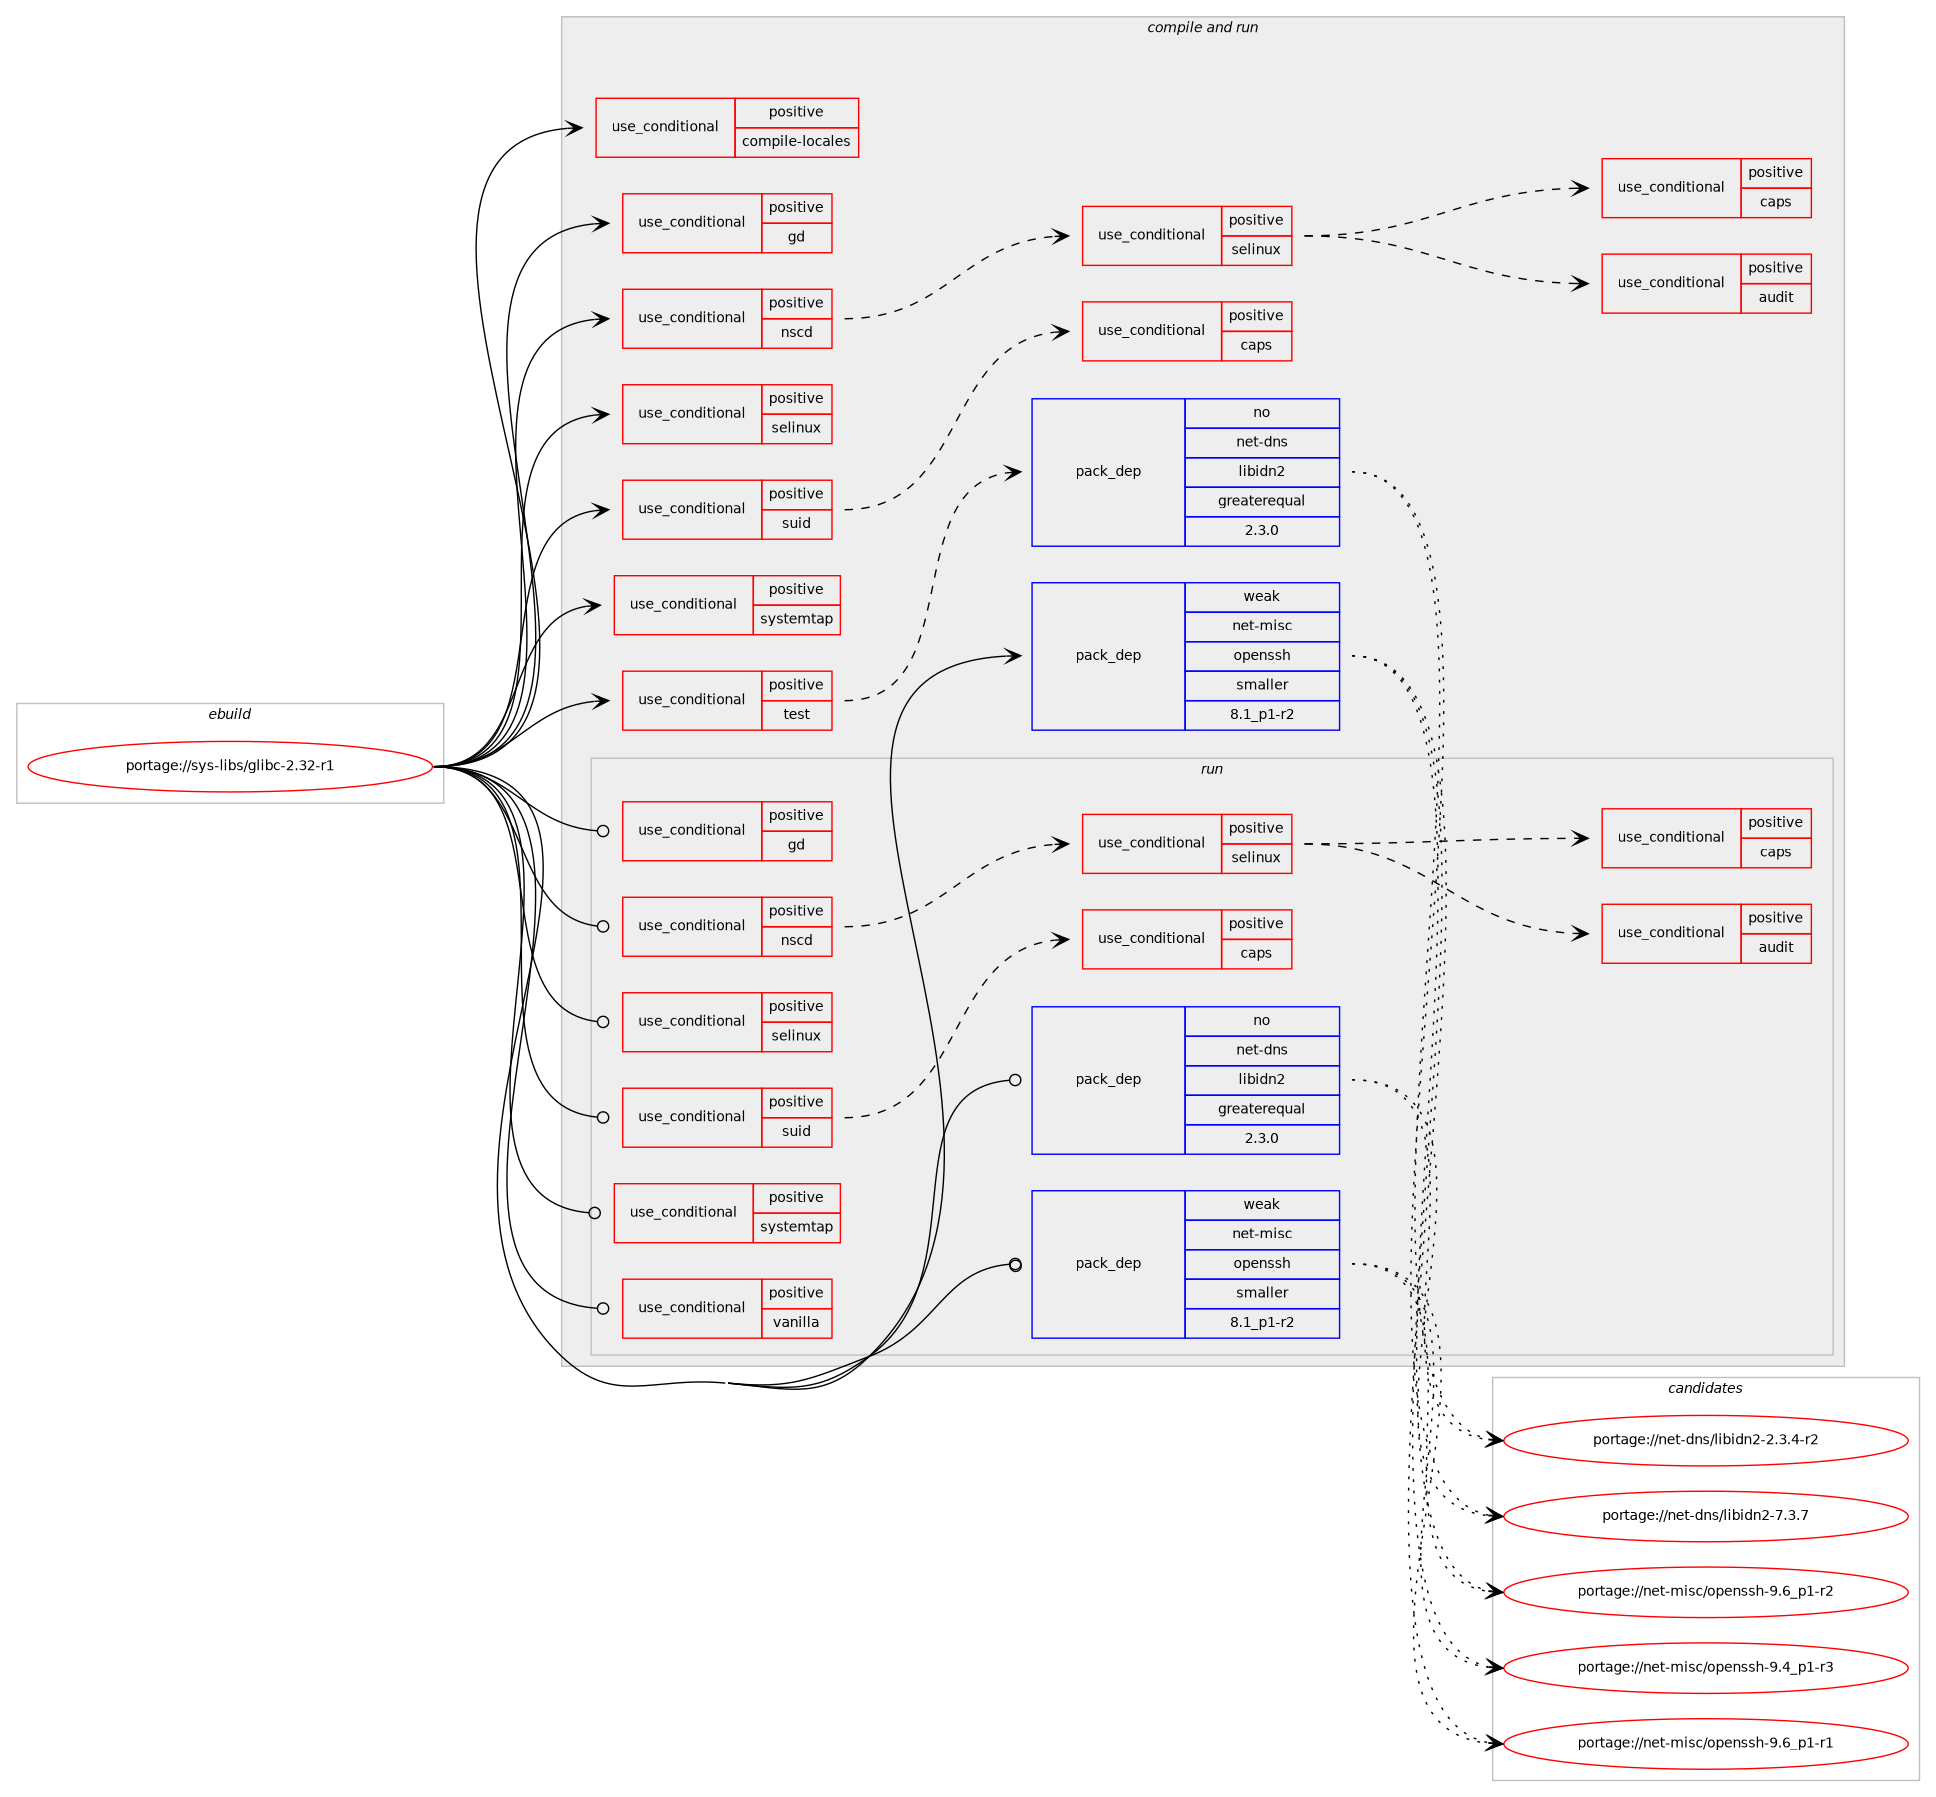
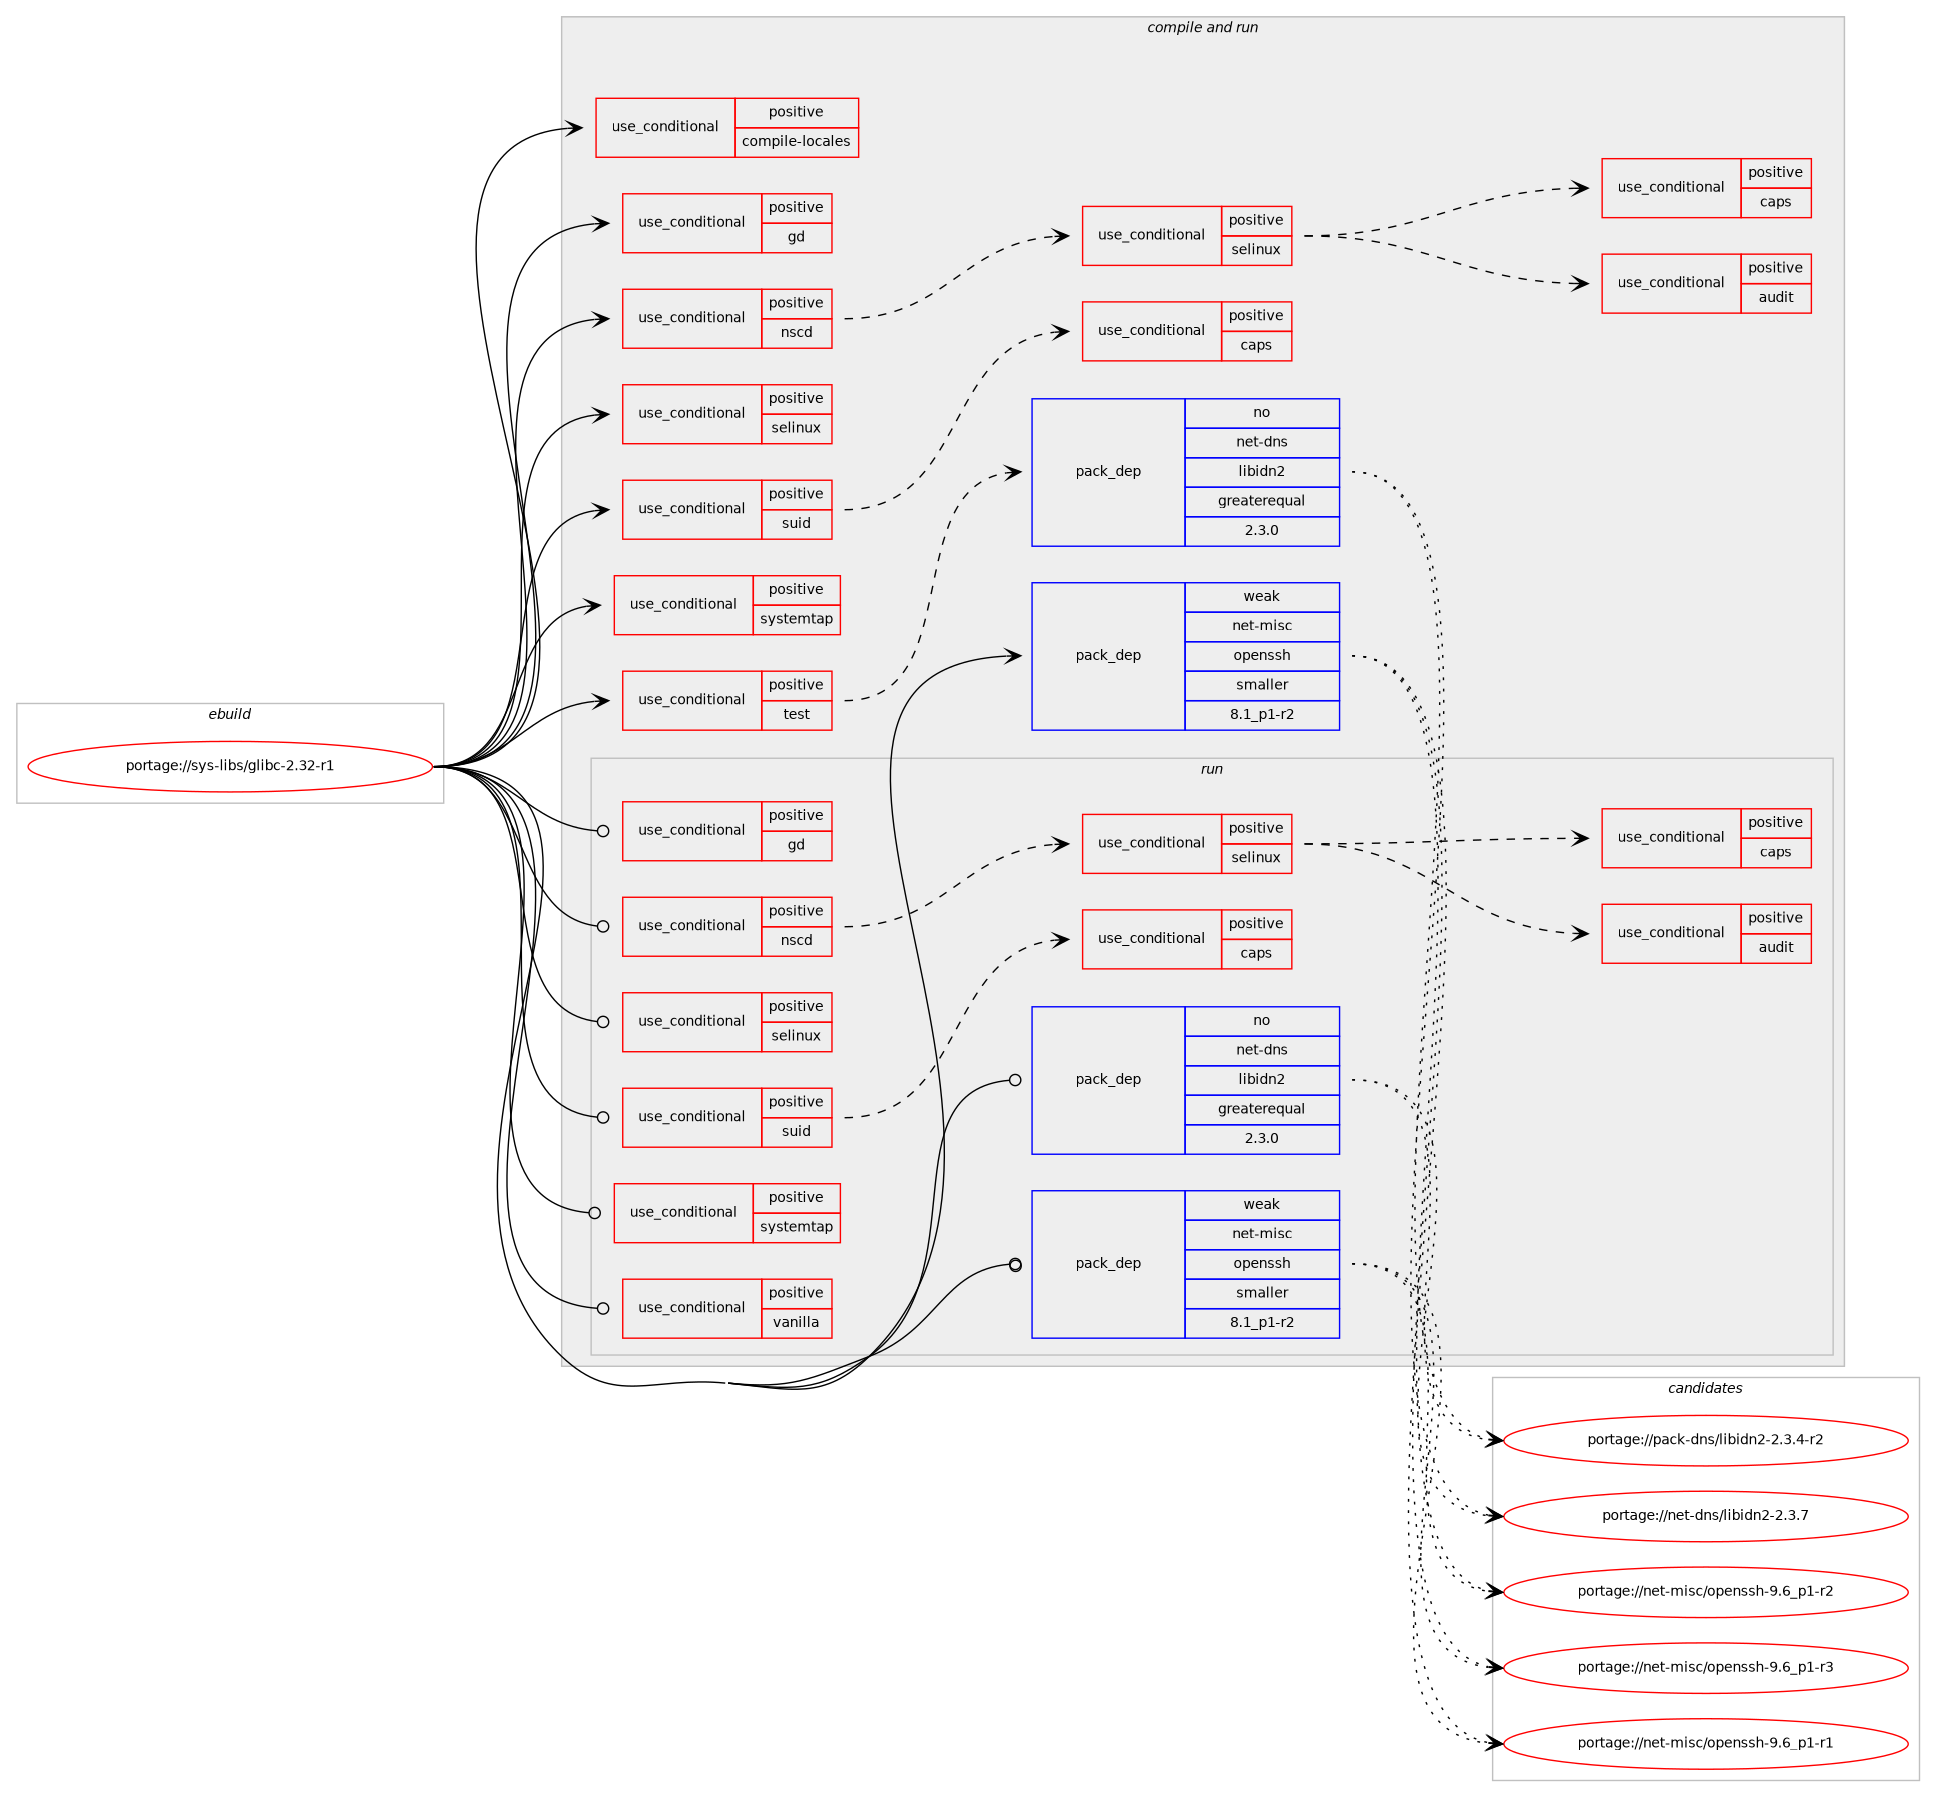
node "portage://net-dns/libidn2-2.3.4-r2": label "portage://net-dns/libidn2-2.3.4-r2" -> "portage://pack-dns/libidn2-2.3.4-r2"
node "portage://net-dns/libidn2-7.3.7": label "portage://net-dns/libidn2-7.3.7" -> "portage://net-dns/libidn2-2.3.7"
node "portage://net-misc/openssh-9.4_p1-r3": label "portage://net-misc/openssh-9.4_p1-r3" -> "portage://net-misc/openssh-9.6_p1-r3"
